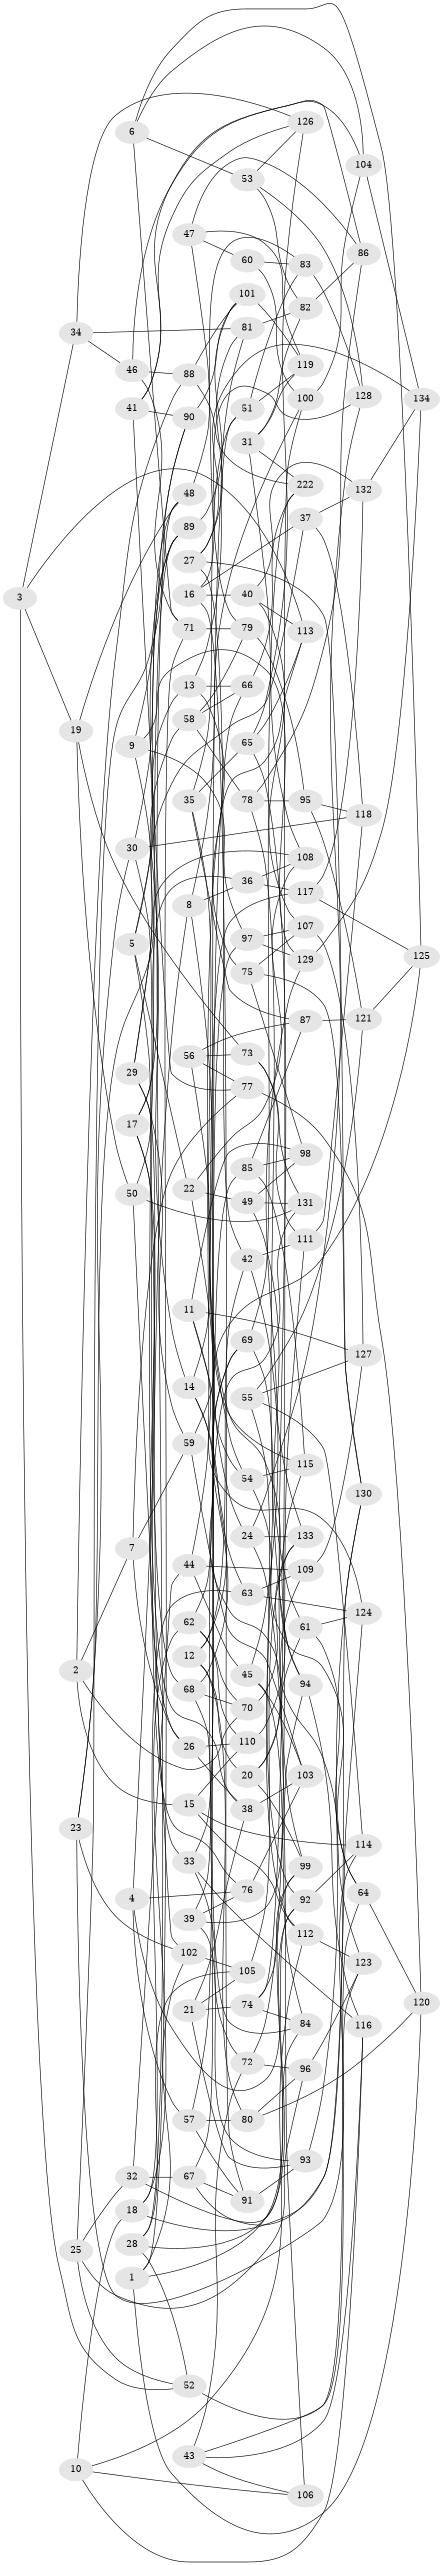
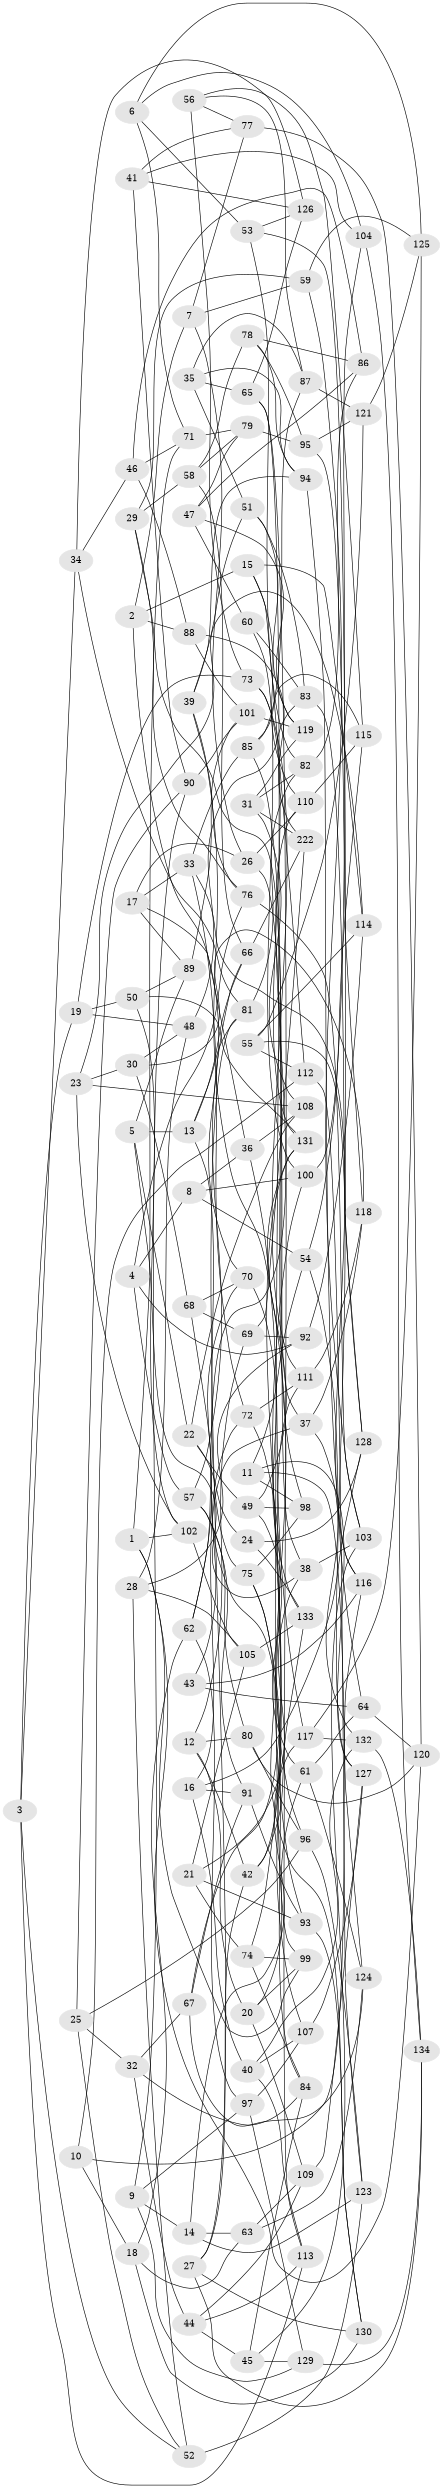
node "106": removed
